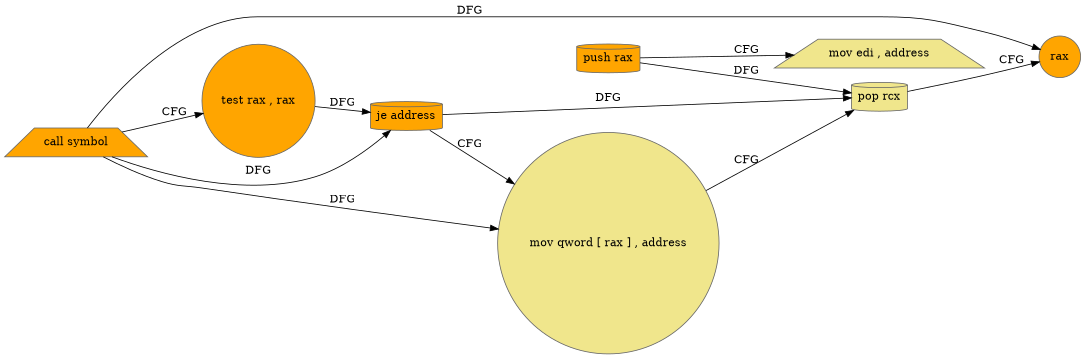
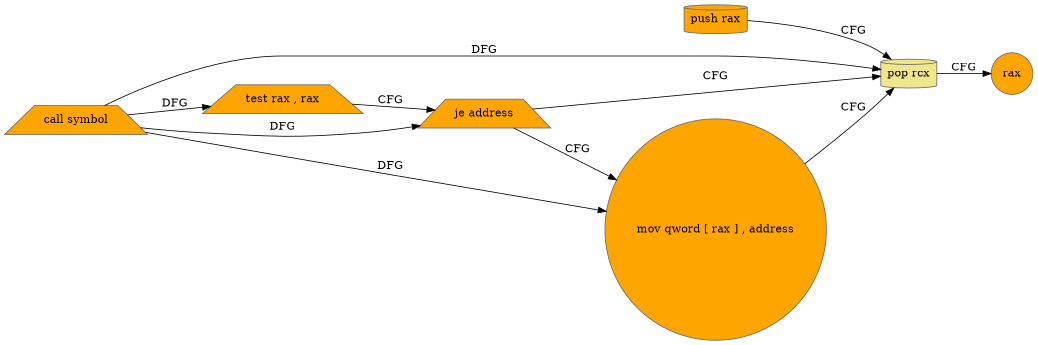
edge "call symbol" -> "rax": now "call symbol" -> "pop rcx"
node "mov edi , address": removed
edge "push rax" -> "pop rcx": label "DFG" -> "CFG"
edge "je address" -> "pop rcx": label "DFG" -> "CFG"
node "test rax , rax": shape circle -> trapezium
edge "test rax , rax" -> "je address": label "DFG" -> "CFG"
edge "call symbol" -> "test rax , rax": label "CFG" -> "DFG"
node "je address": shape cylinder -> trapezium
node "mov qword [ rax ] , address": fillcolor khaki -> orange
